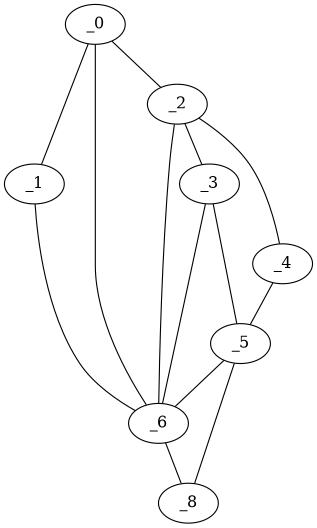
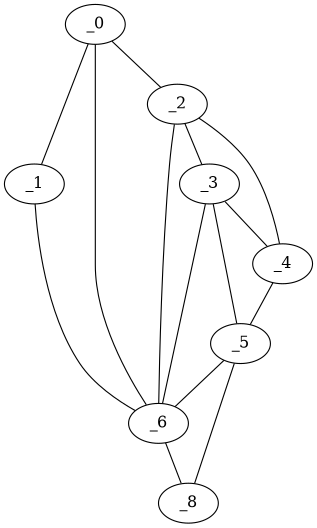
edge "_3" -- "_4": added
